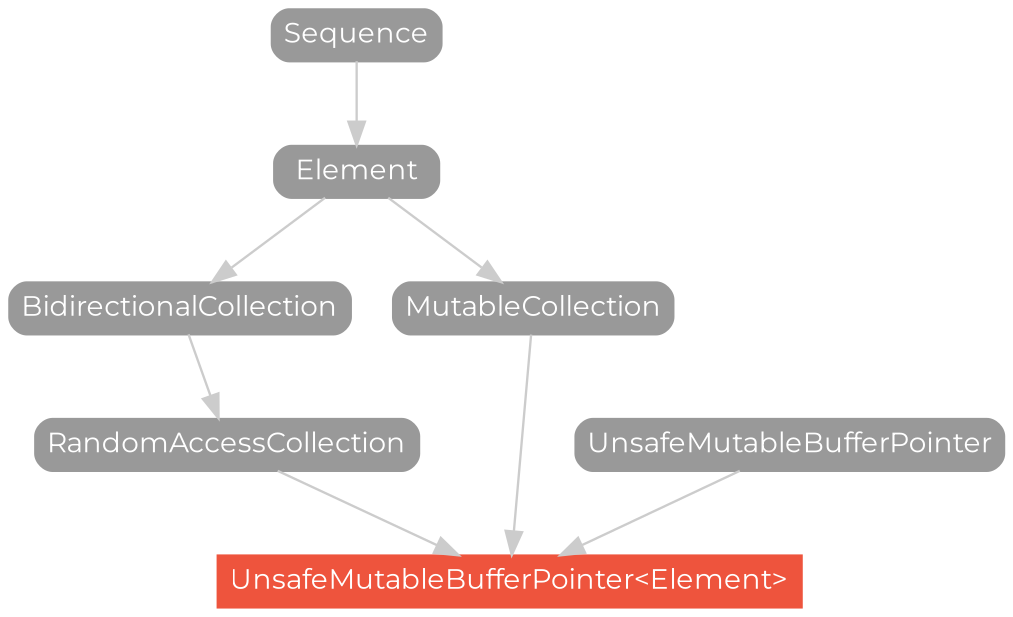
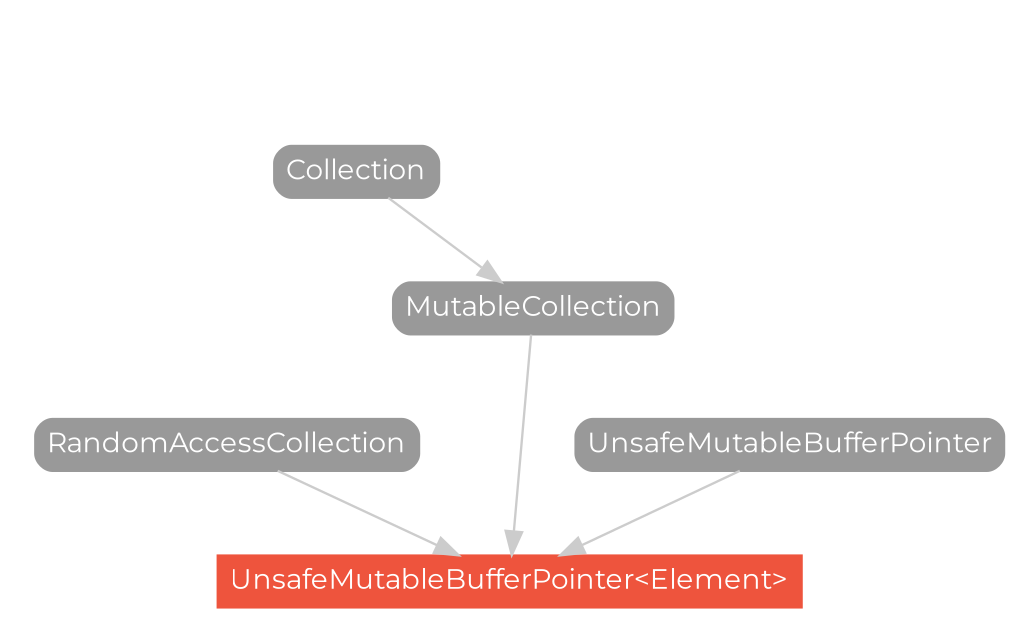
node "Sequence": removed
node "Element": label "Element" -> "Collection"
node "BidirectionalCollection": removed
